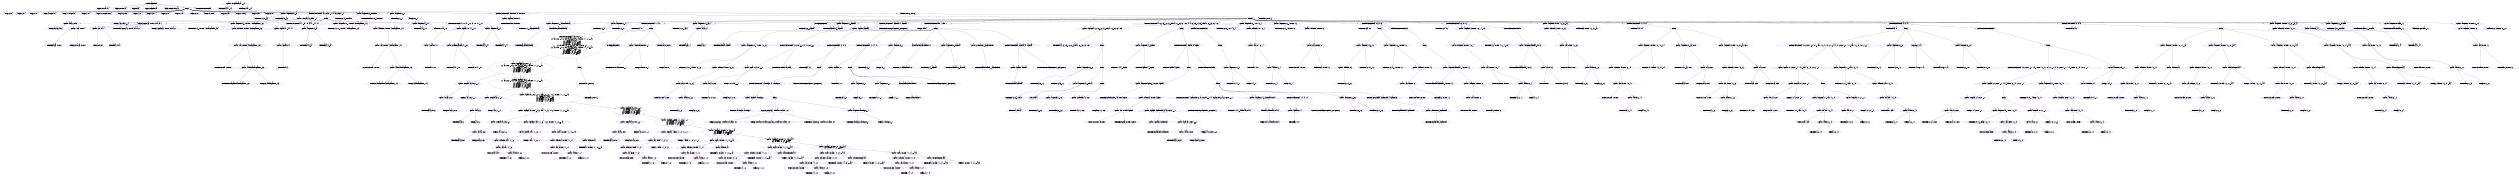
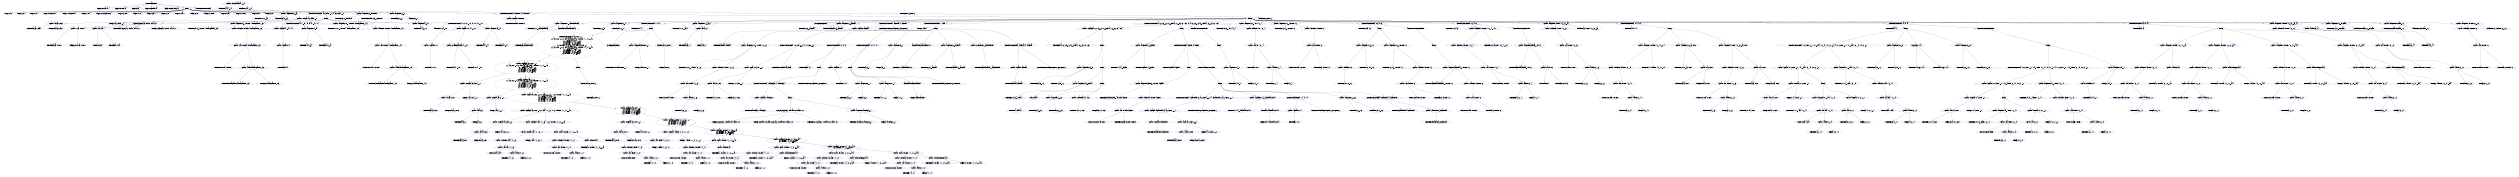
node "(IDENTIFIER,a5,a5 & 0x980)": added
